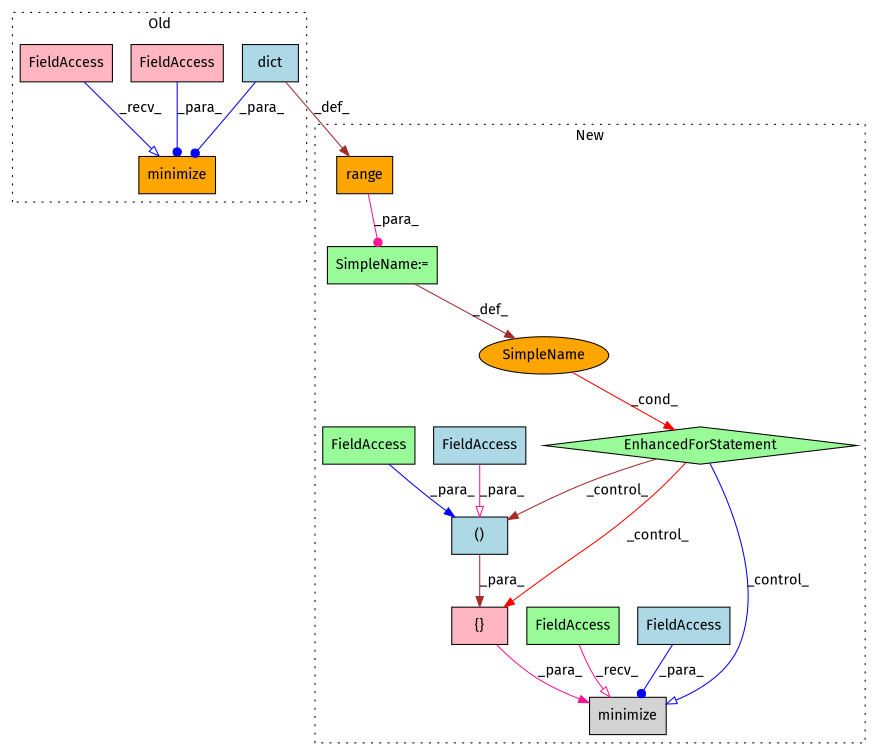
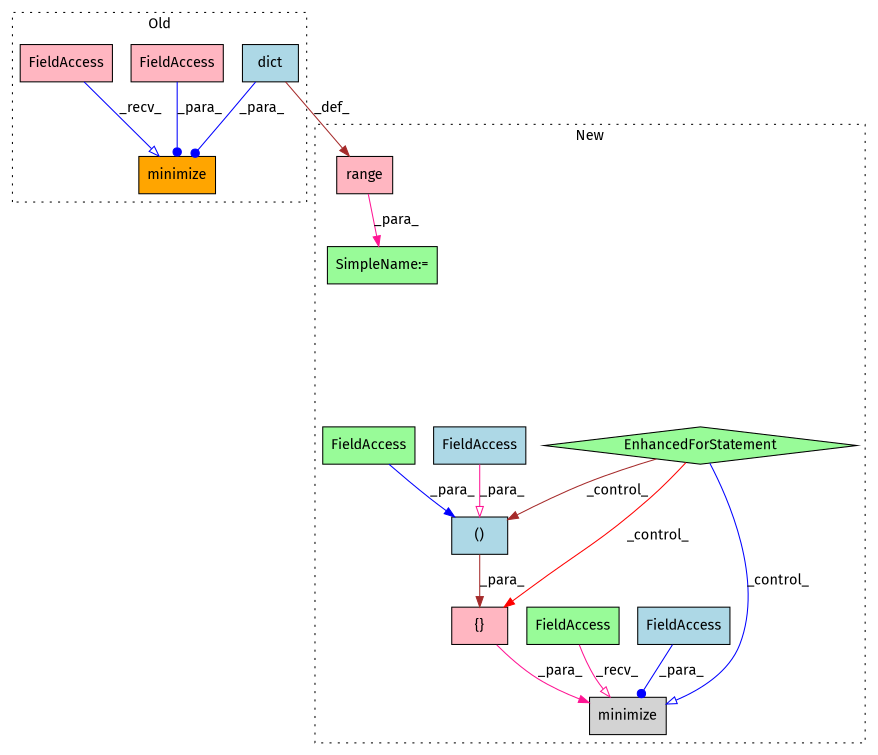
node "range": fillcolor orange -> lightpink
edge "range" -> "SimpleName:=": arrowhead dot -> normal
node "SimpleName": removed
